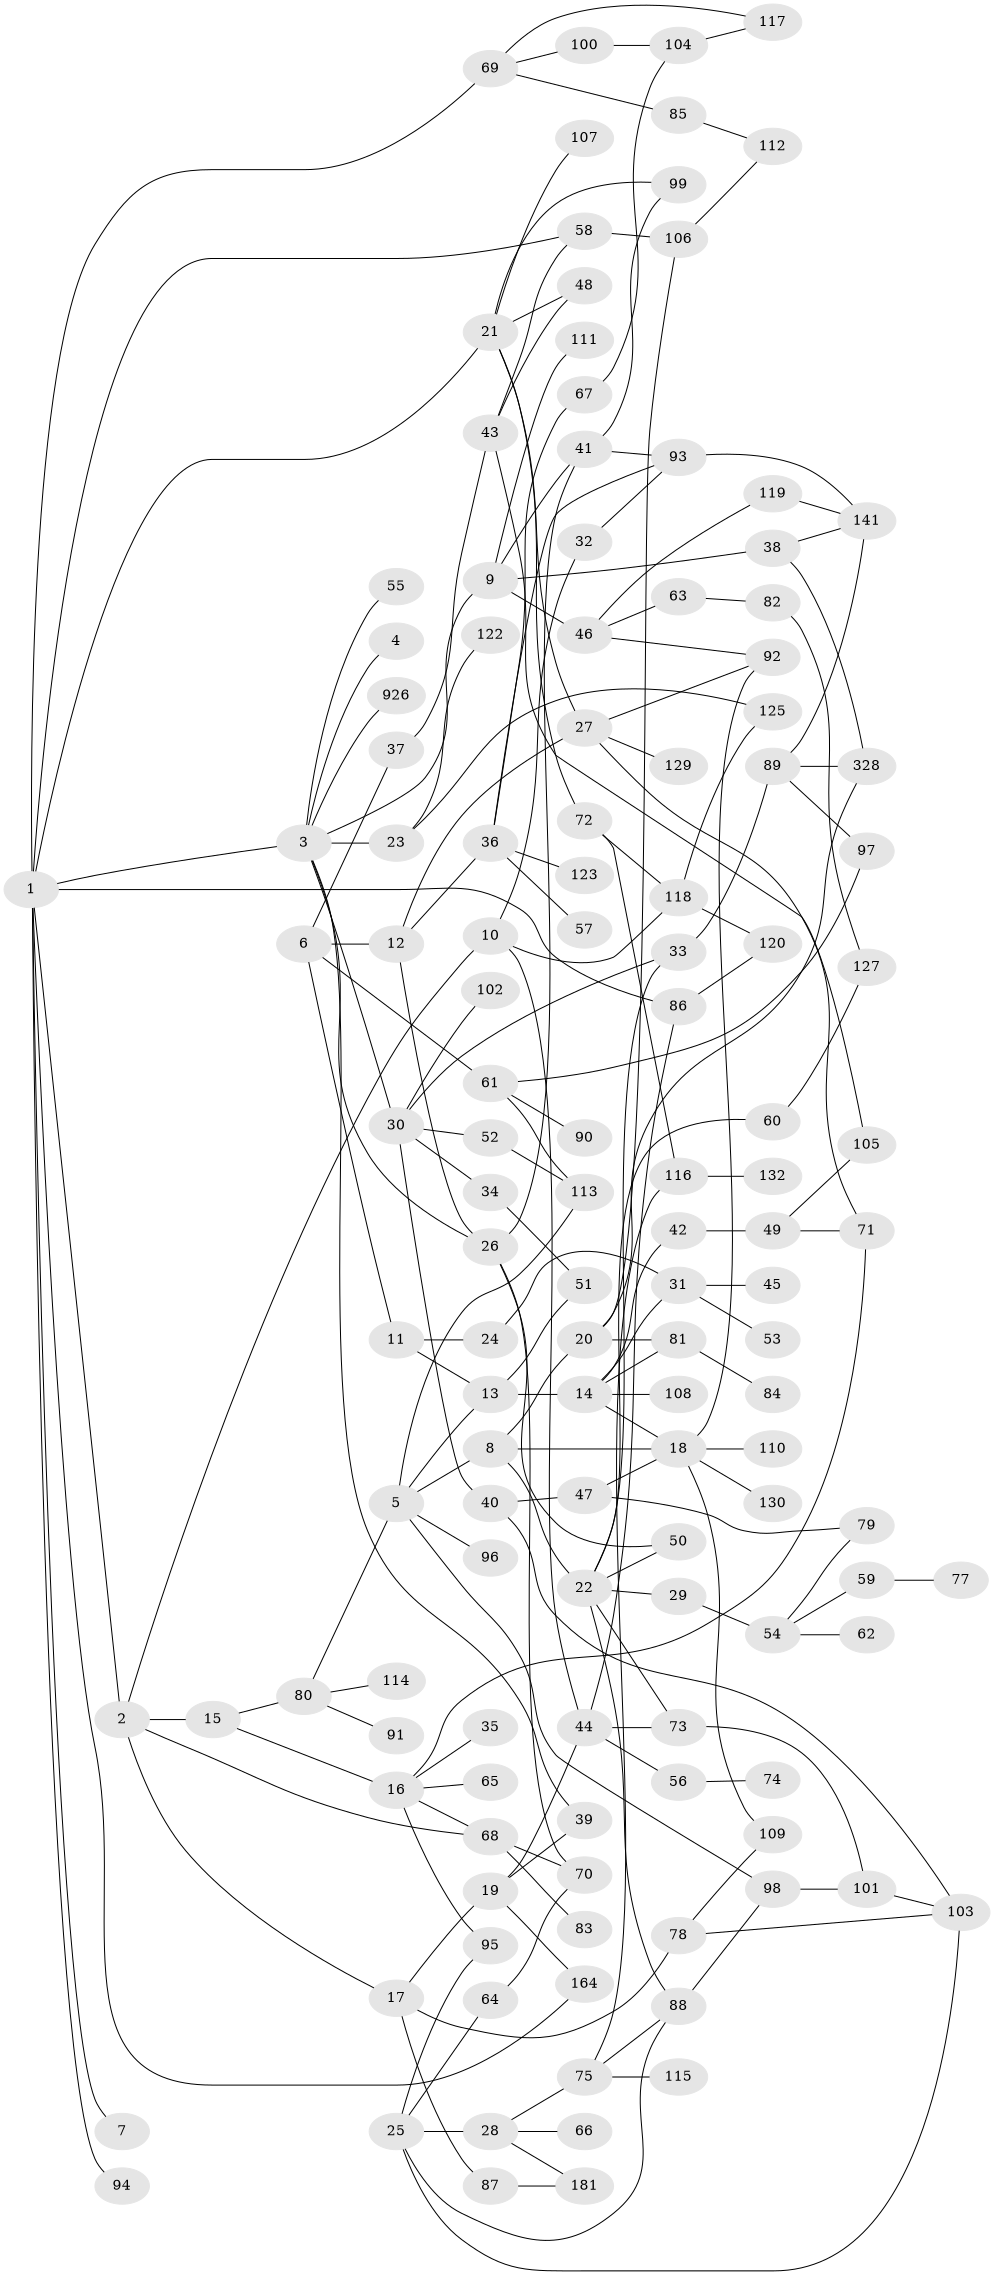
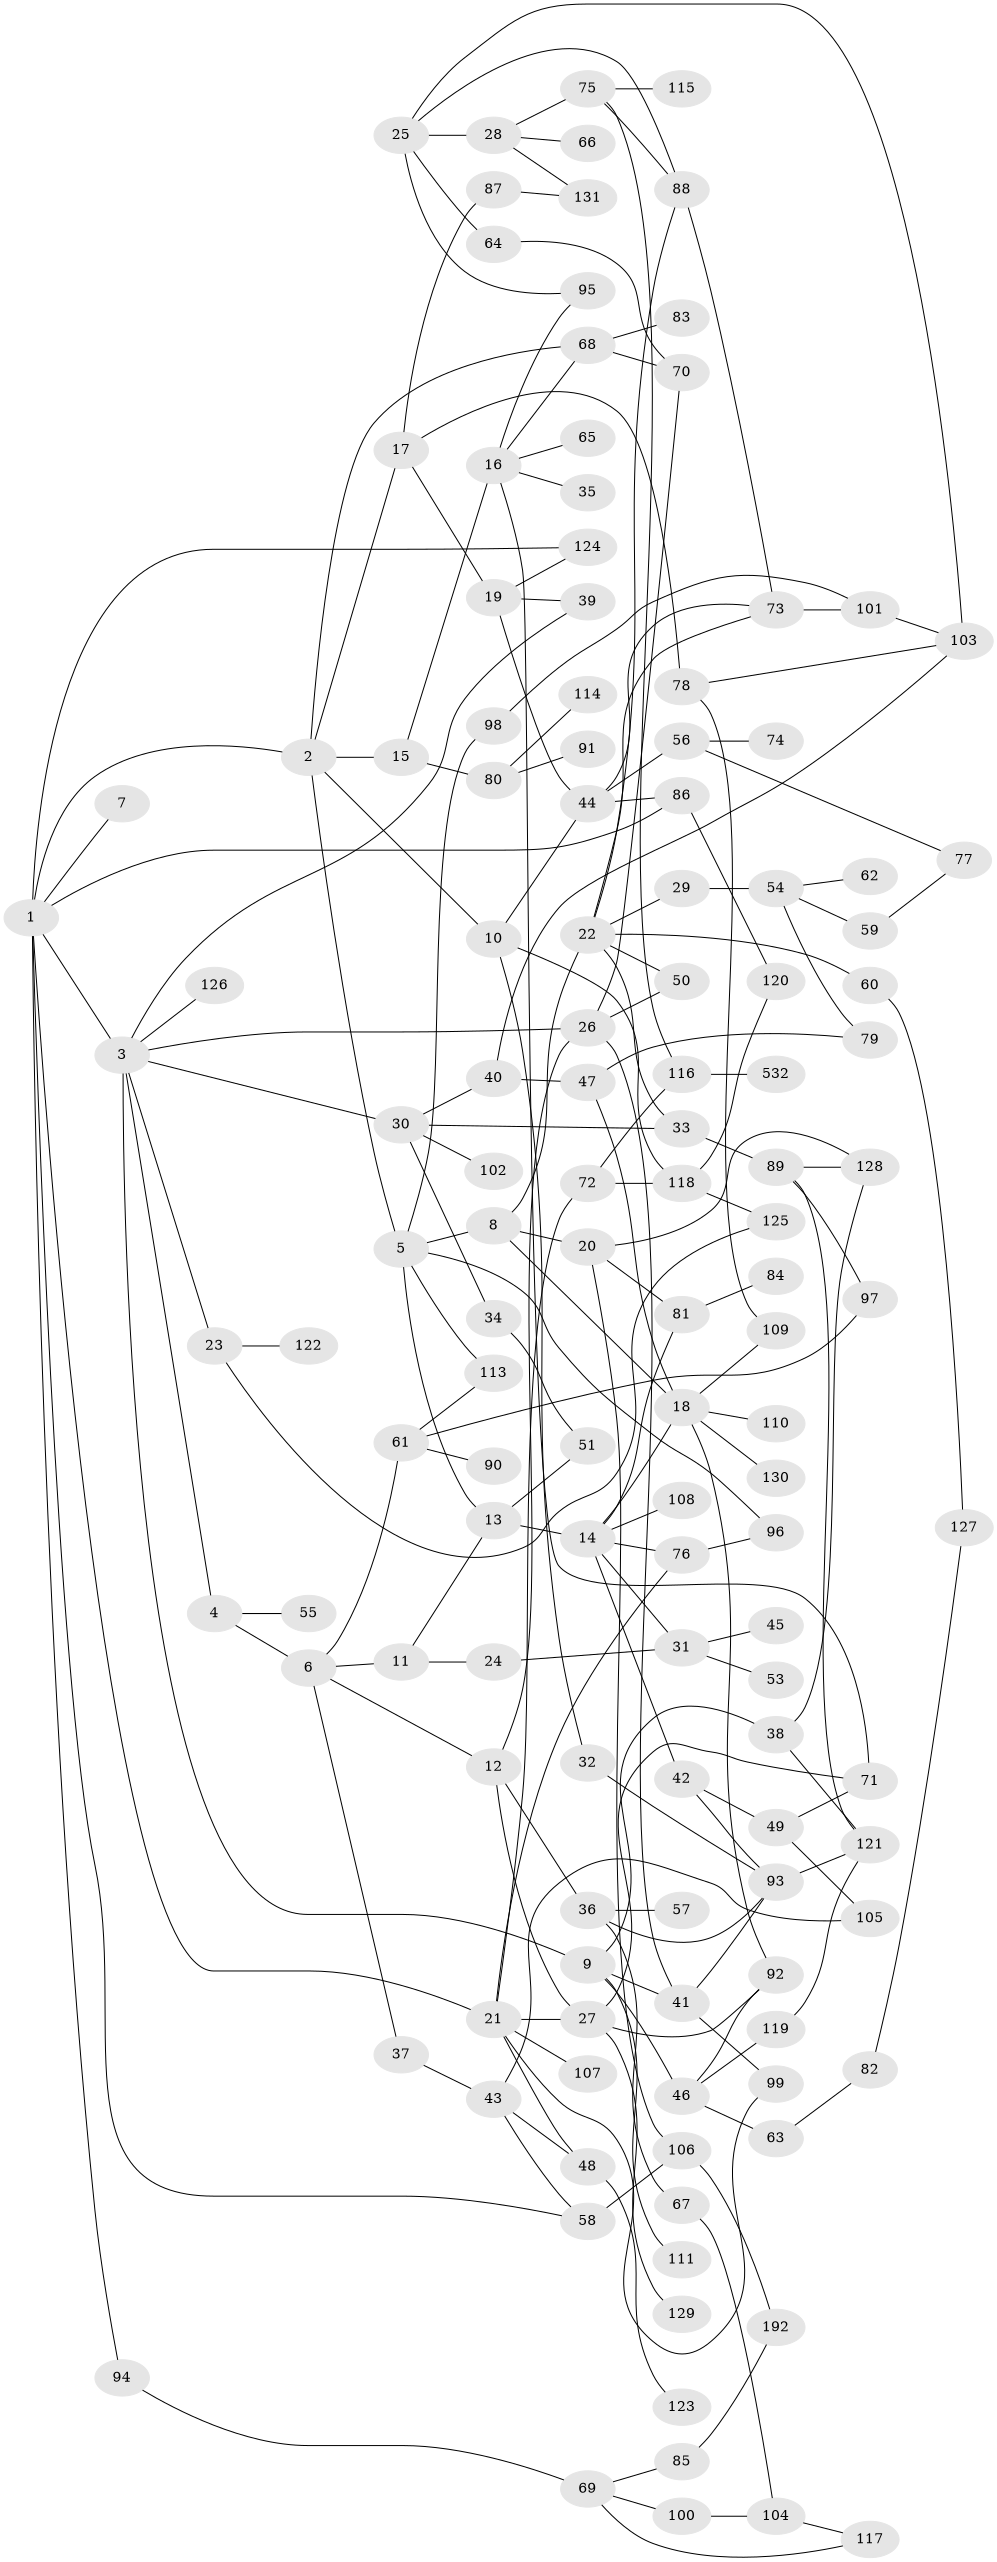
node "112": label "112" -> "192"
edge "69" -- "1": now "69" -- "94"
node "141": label "141" -> "121"
node "926": label "926" -> "126"
edge "55" -- "3": now "55" -- "4"
node "328": label "328" -> "128"
edge "56" -- "77": added
edge "36" -- "123": now "48" -- "123"
node "52": removed
node "132": label "132" -> "532"
node "76": added
edge "5" -- "80": now "5" -- "2"
edge "4" -- "6": added
edge "42" -- "93": added
edge "98" -- "88": now "73" -- "88"
node "164": label "164" -> "124"
node "181": label "181" -> "131"
